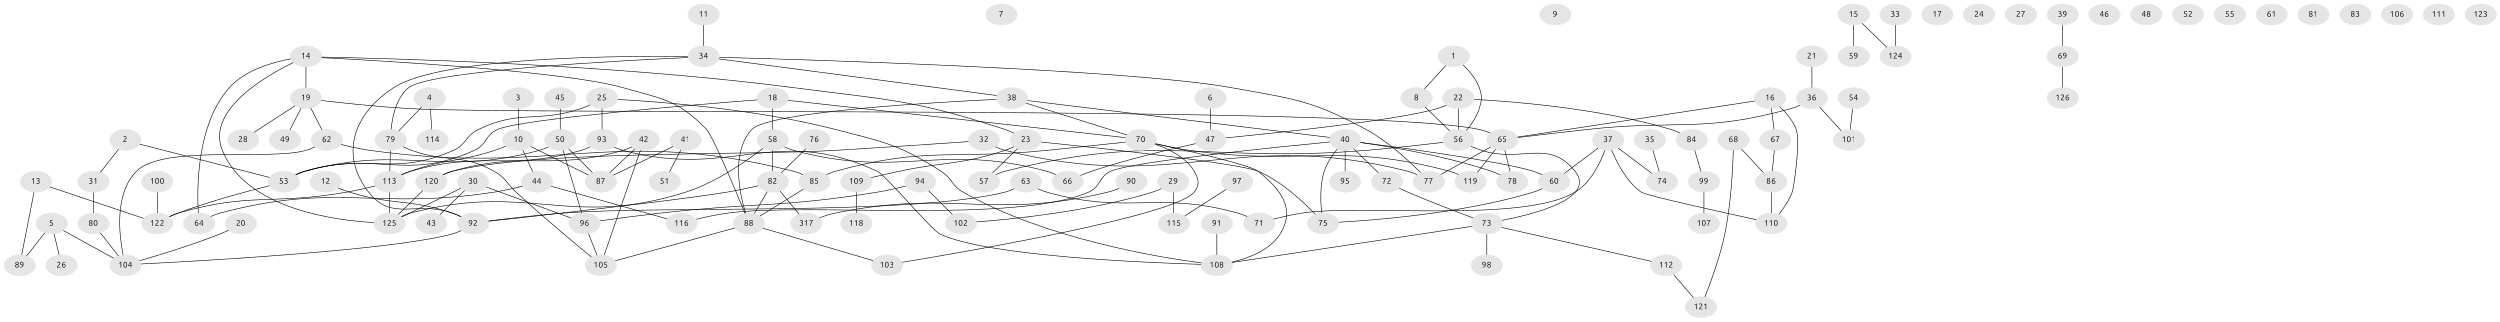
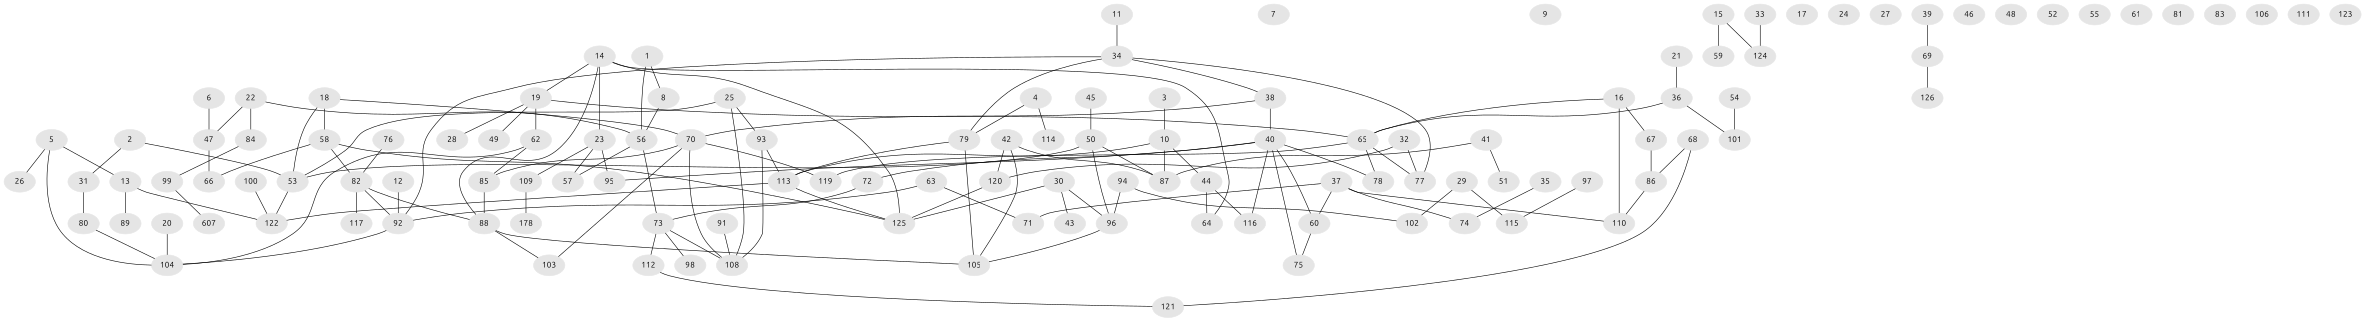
edge "38" -- "88": removed
edge "23" -- "75": now "23" -- "95"
node "90": removed
node "317": label "317" -> "117"
node "118": label "118" -> "178"
node "107": label "107" -> "607"
edge "5" -- "89": now "5" -- "13"
